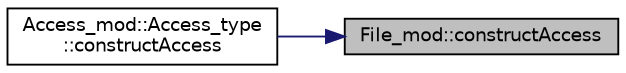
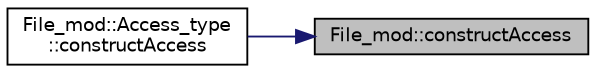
node "Access_mod::Access_type ::constructAccess": label "Access_mod::Access_type ::constructAccess" -> "File_mod::Access_type ::constructAccess"
